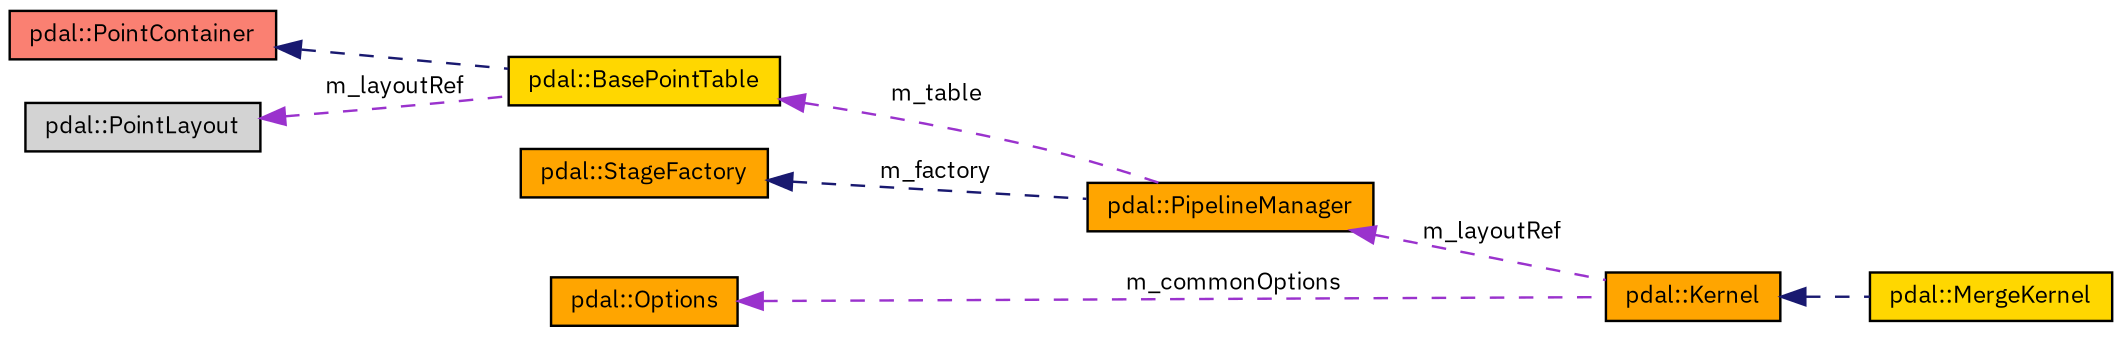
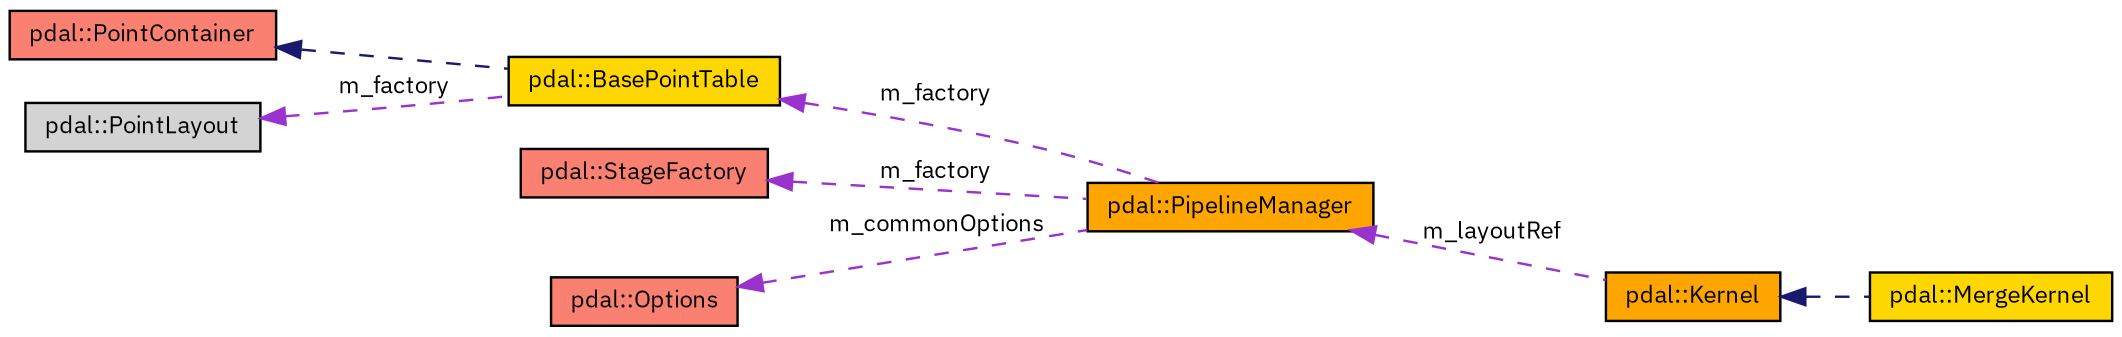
edge "pdal::BasePointTable" -> "pdal::PointLayout": label " m_layoutRef" -> " m_factory"
edge "pdal::PipelineManager" -> "pdal::BasePointTable": label " m_table" -> " m_factory"
node "pdal::StageFactory": fillcolor orange -> salmon
edge "pdal::PipelineManager" -> "pdal::StageFactory": color midnightblue -> darkorchid3
edge "pdal::Kernel" -> "pdal::Options": now "pdal::PipelineManager" -> "pdal::Options"
node "pdal::Options": fillcolor orange -> salmon
